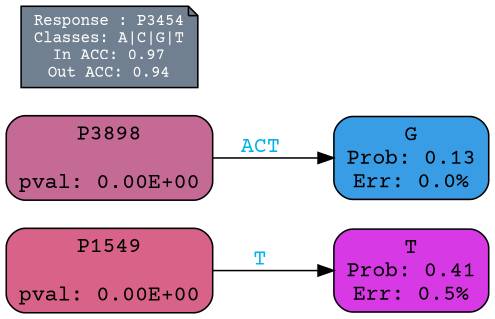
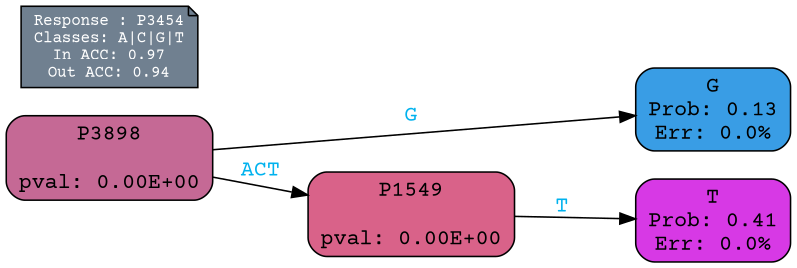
edge "P3898 pval: 0.00E+00" -> "G Prob: 0.13 Err: 0.0%": label "ACT" -> "G"
edge "P3898 pval: 0.00E+00" -> "P1549 pval: 0.00E+00": added, label "ACT"
node "T Prob: 0.41 Err: 0.5%": label "T Prob: 0.41 Err: 0.5%" -> "T Prob: 0.41 Err: 0.0%"
